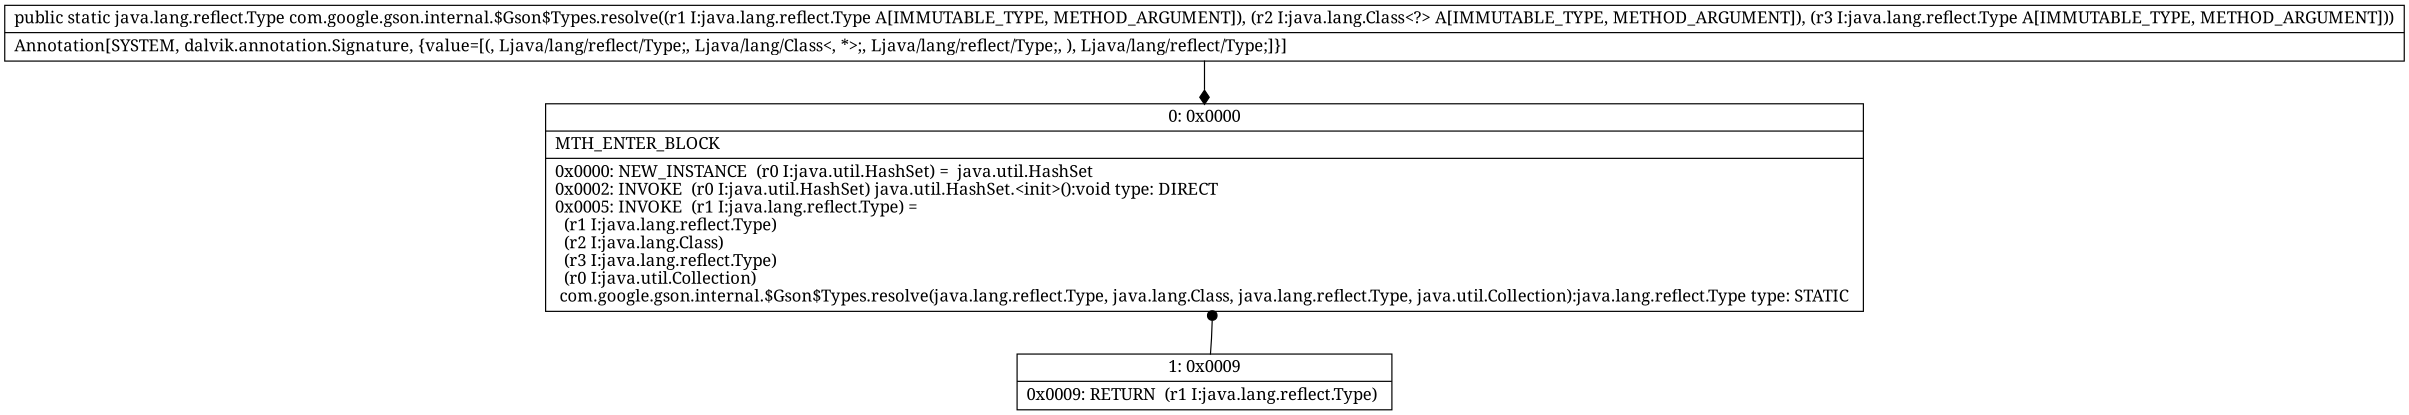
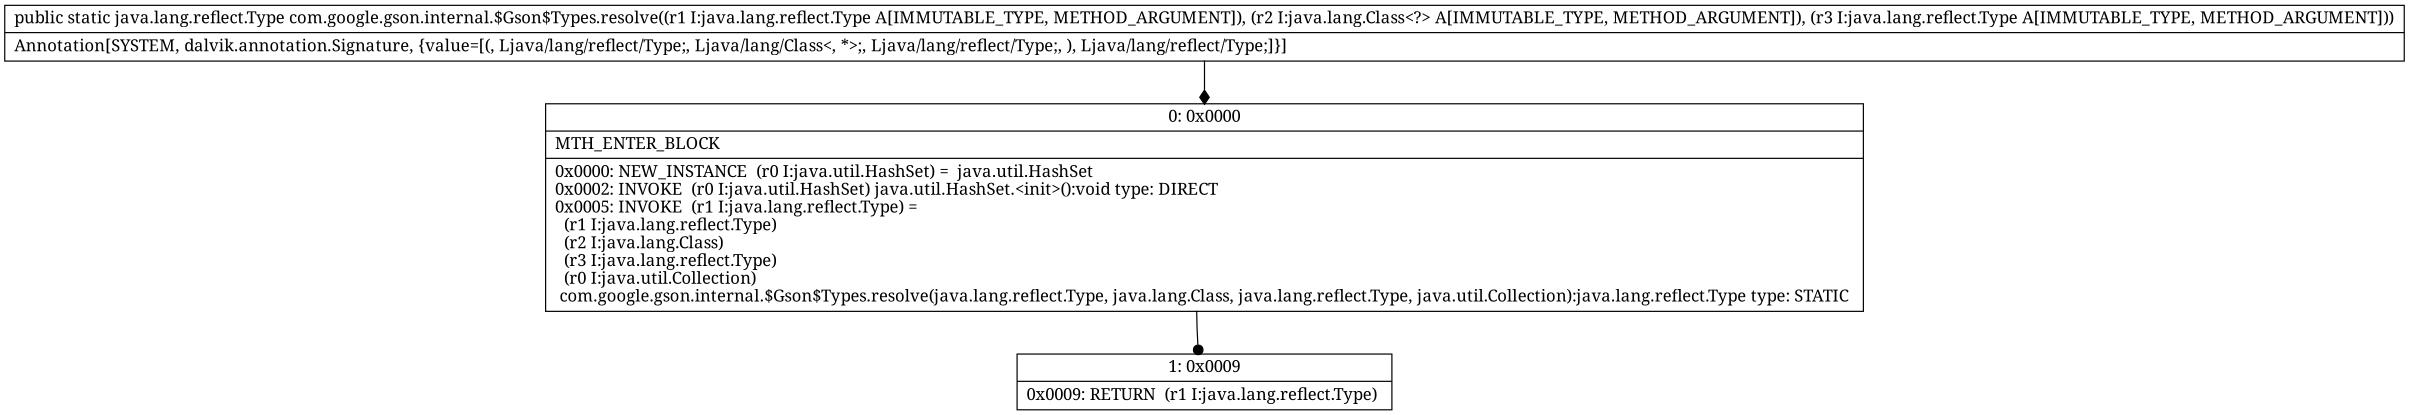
edge "1: 0x0009" -> "0: 0x0000": reversed
